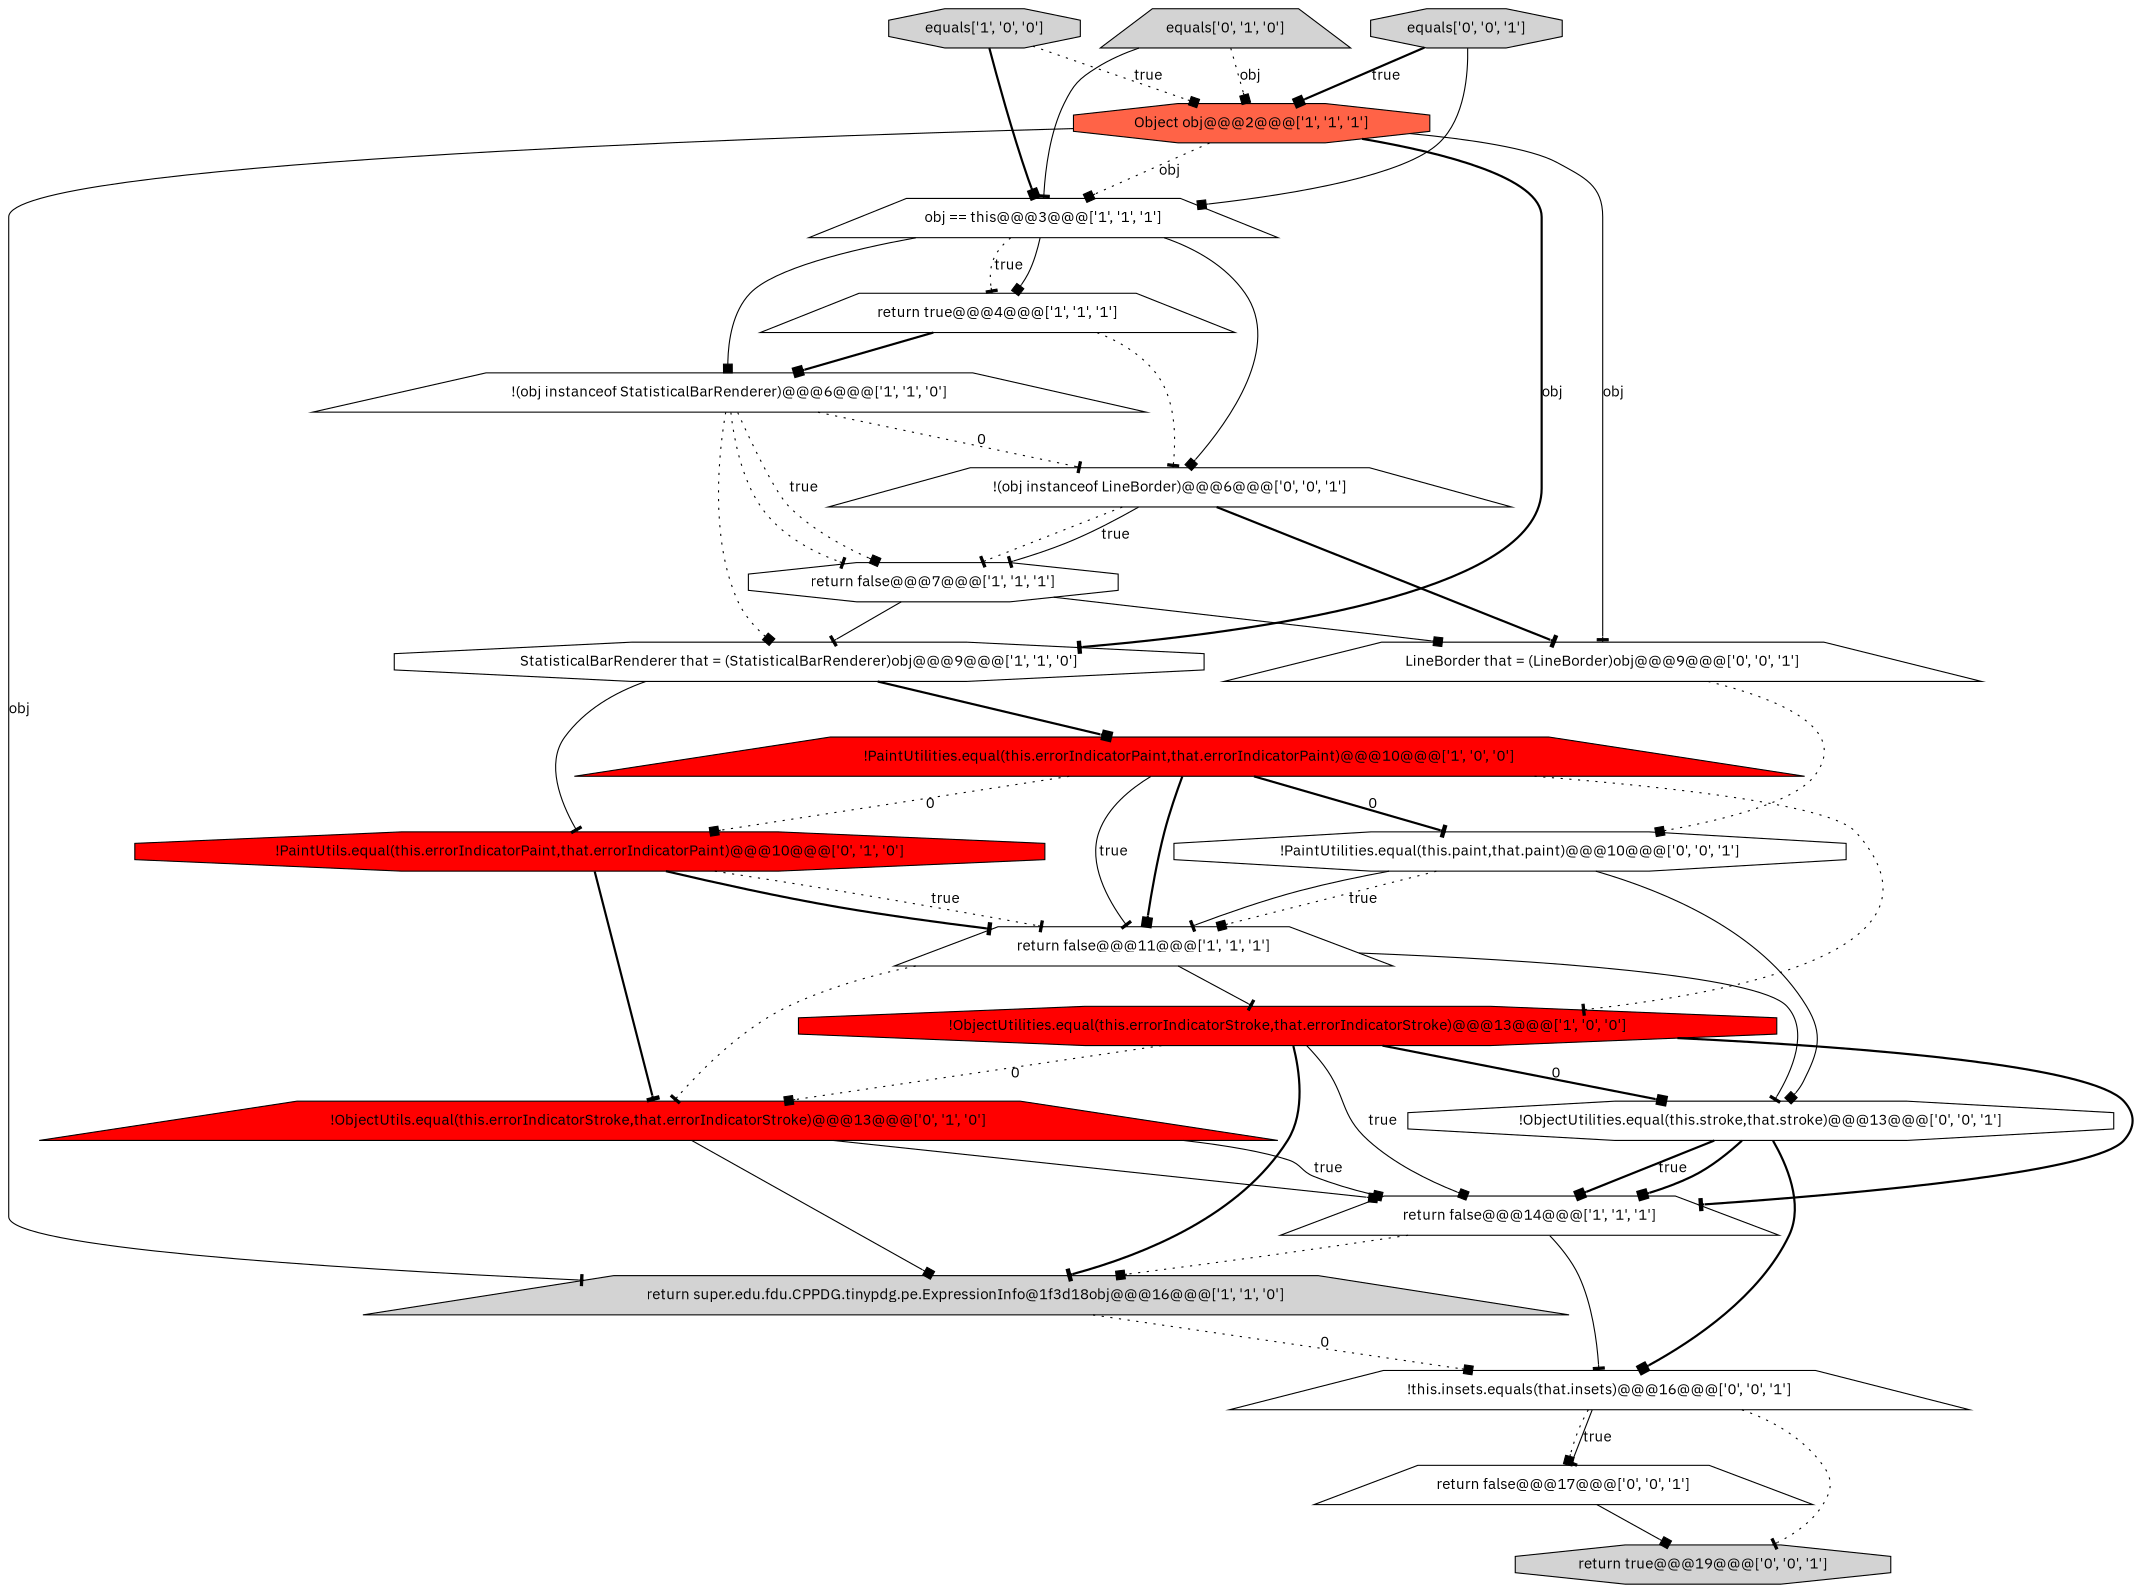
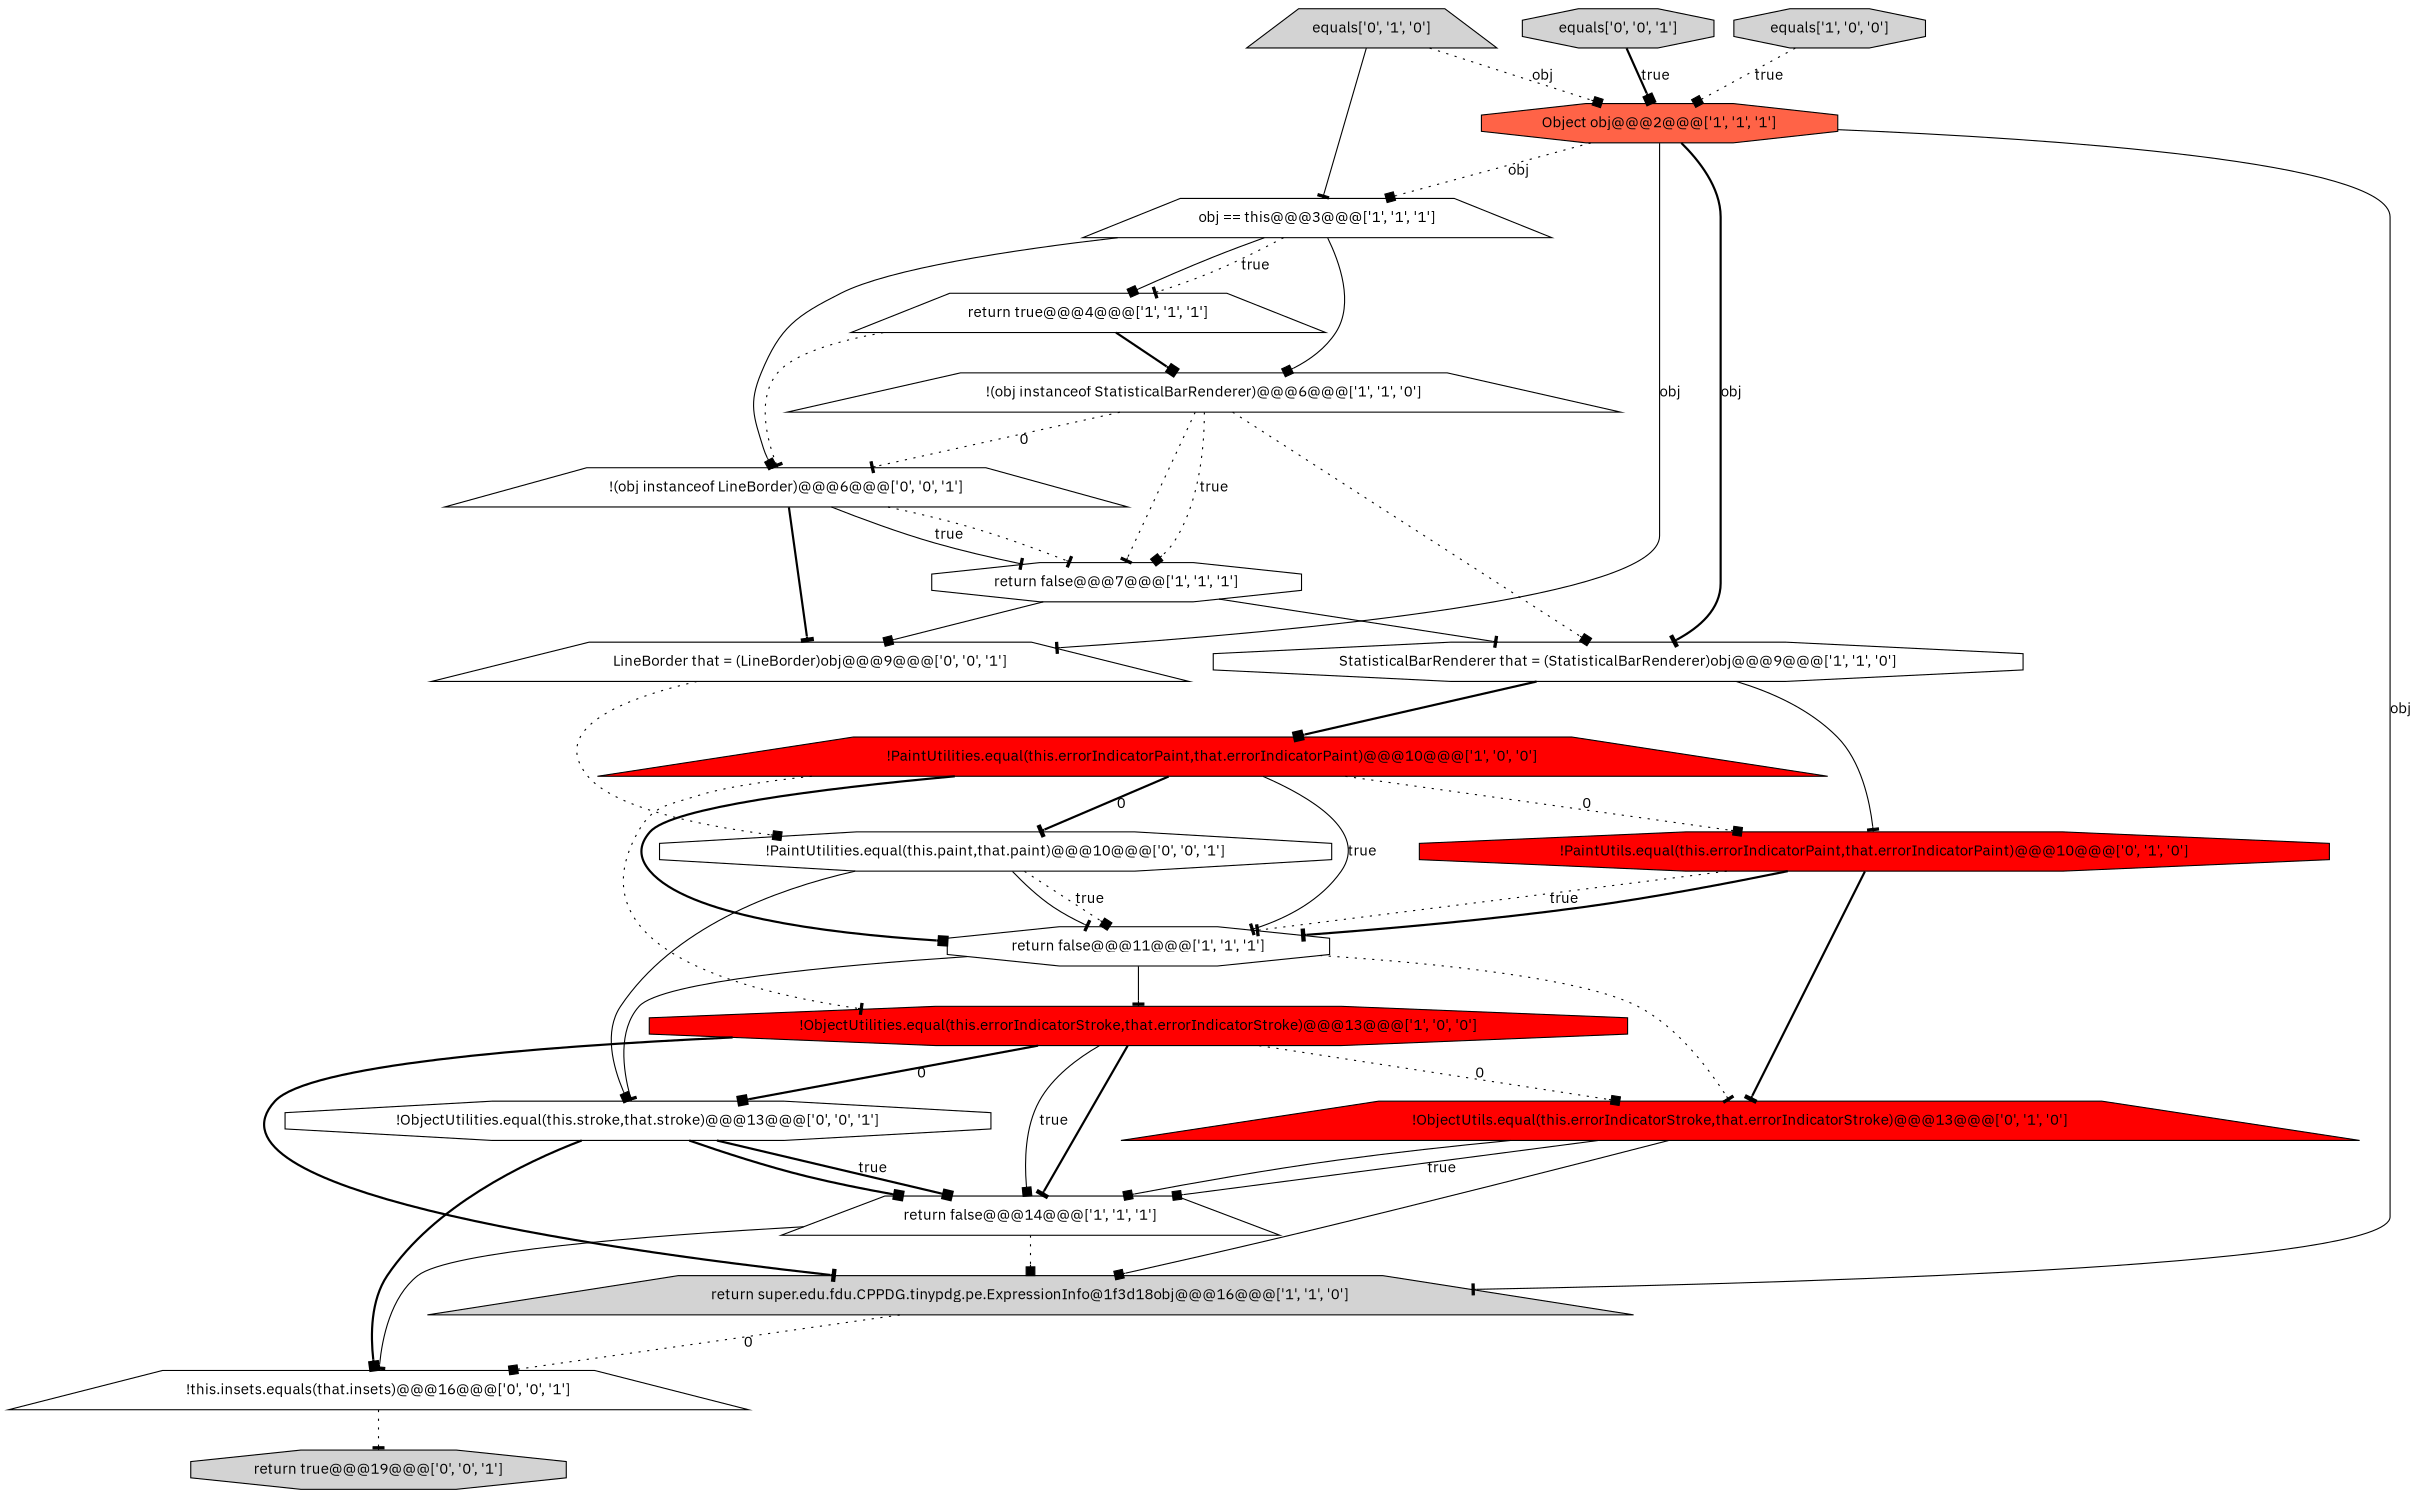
edge "equals['1', '0', '0']" -> "obj == this@@@3@@@['1', '1', '1']": removed
edge "equals['0', '0', '1']" -> "obj == this@@@3@@@['1', '1', '1']": removed
node "return false@@@11@@@['1', '1', '1']": shape trapezium -> octagon
node "return false@@@17@@@['0', '0', '1']": removed
